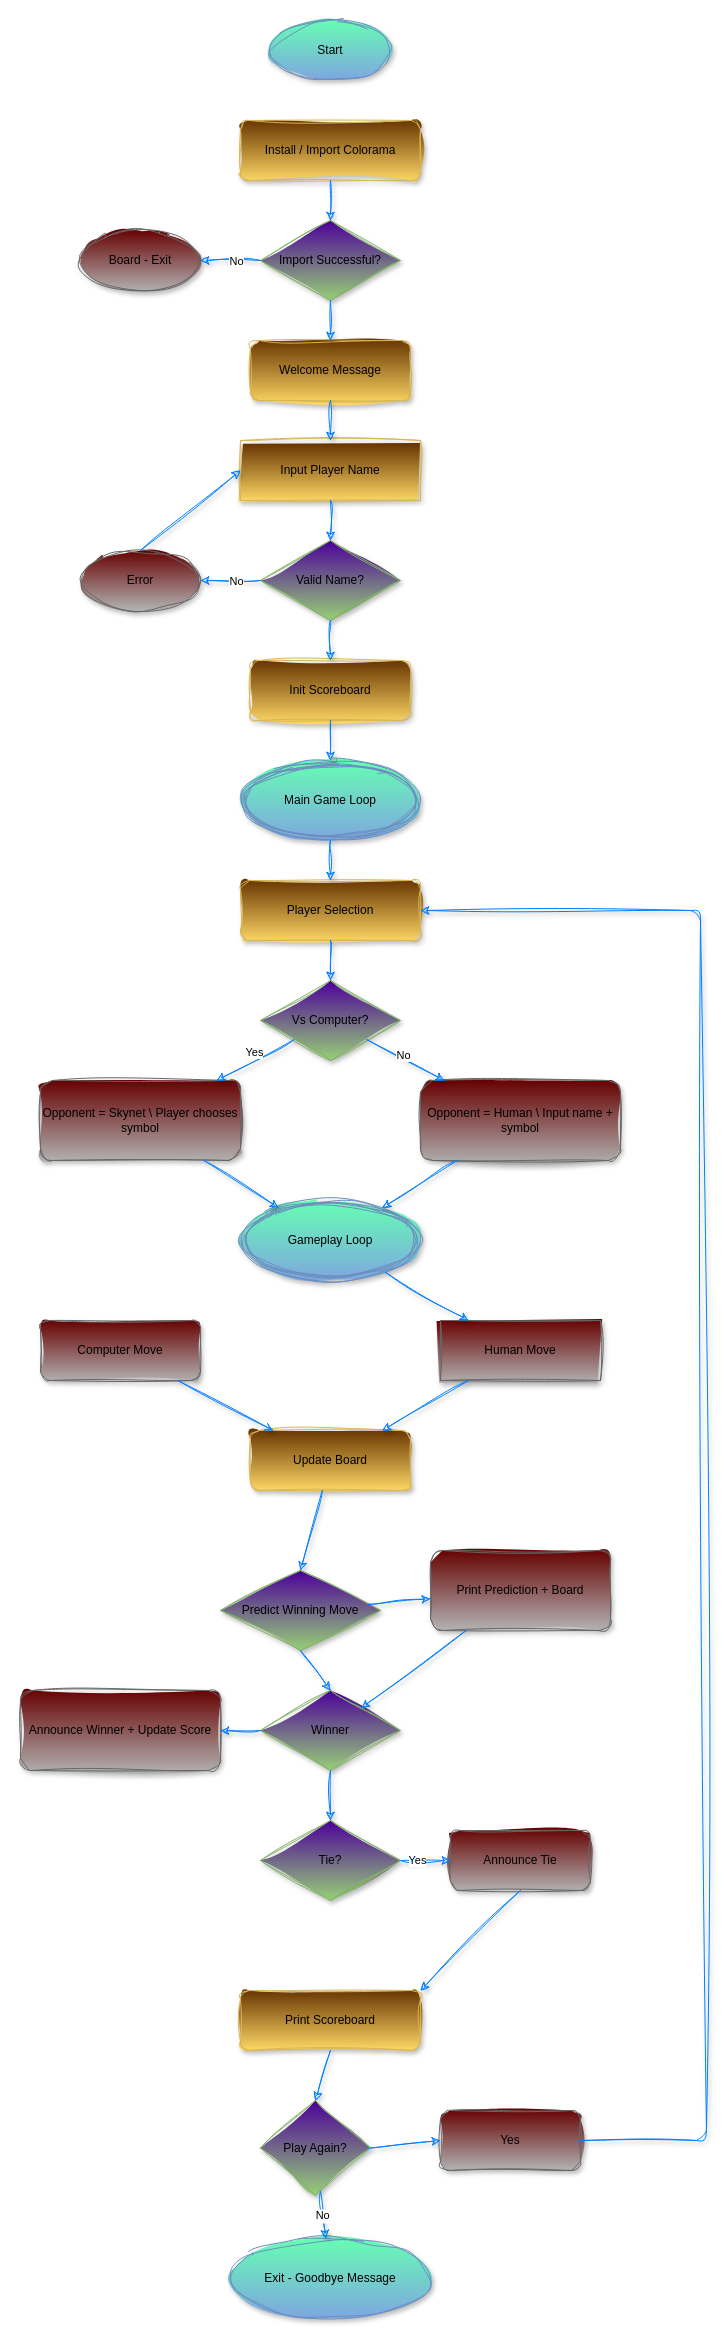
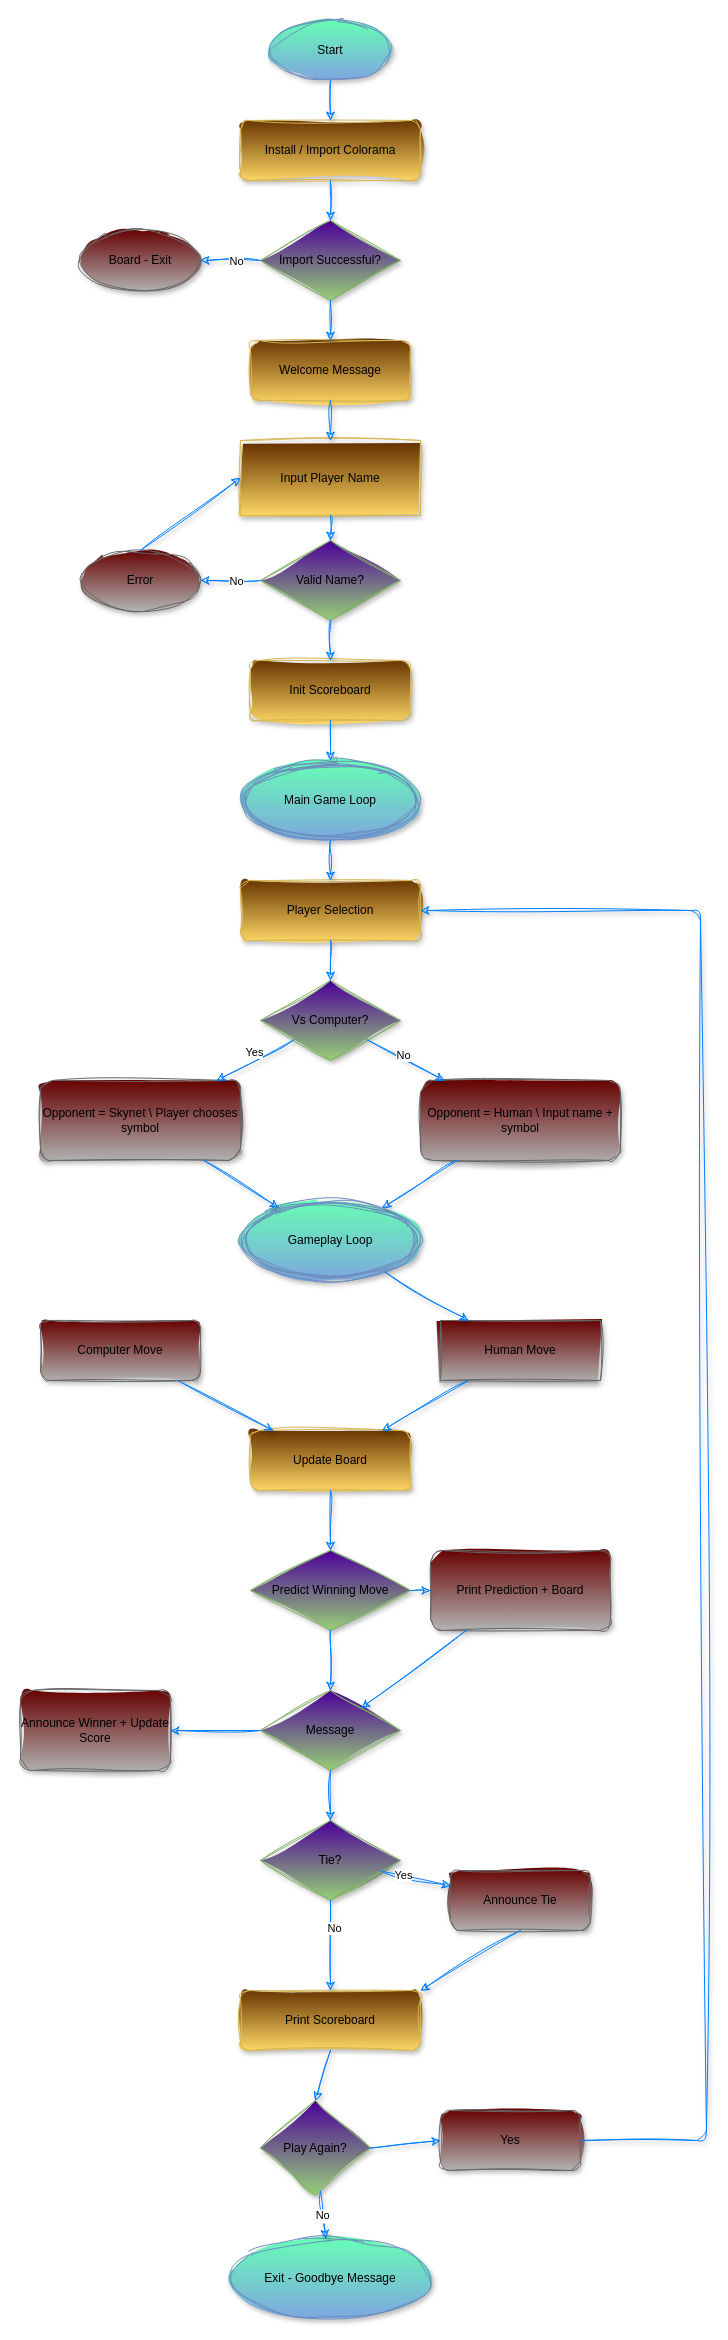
edge "Start" -> "Install / Import Colorama": added
node "Input Player Name": size 180x60 -> 180x75
node "Predict Winning Move": moved (301, 1611) -> (331, 1591)
node "Announce Winner + Update Score": size 200x80 -> 150x80
node "Winner": label "Winner" -> "Message"
node "Announce Tie": moved (521, 1861) -> (521, 1901)
edge "Tie?" -> "Print Scoreboard": added, label "No"
